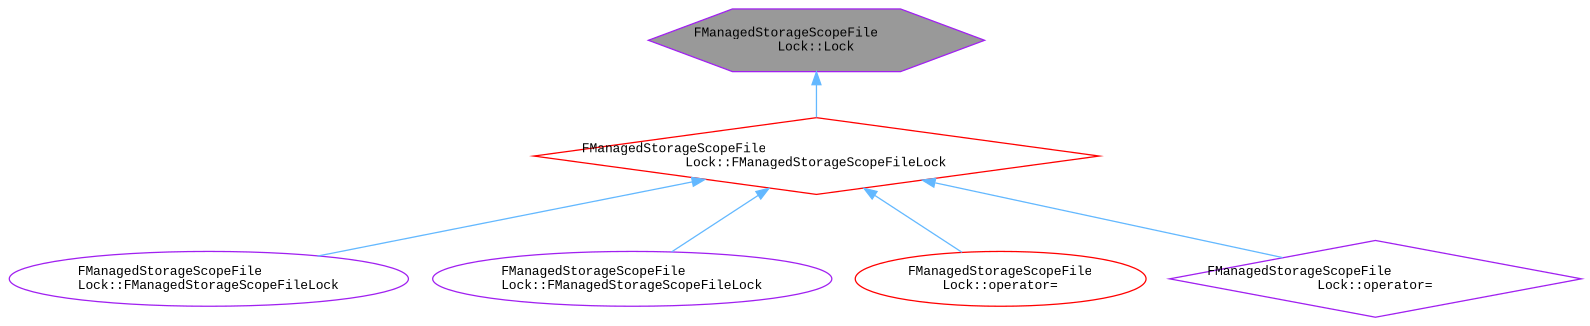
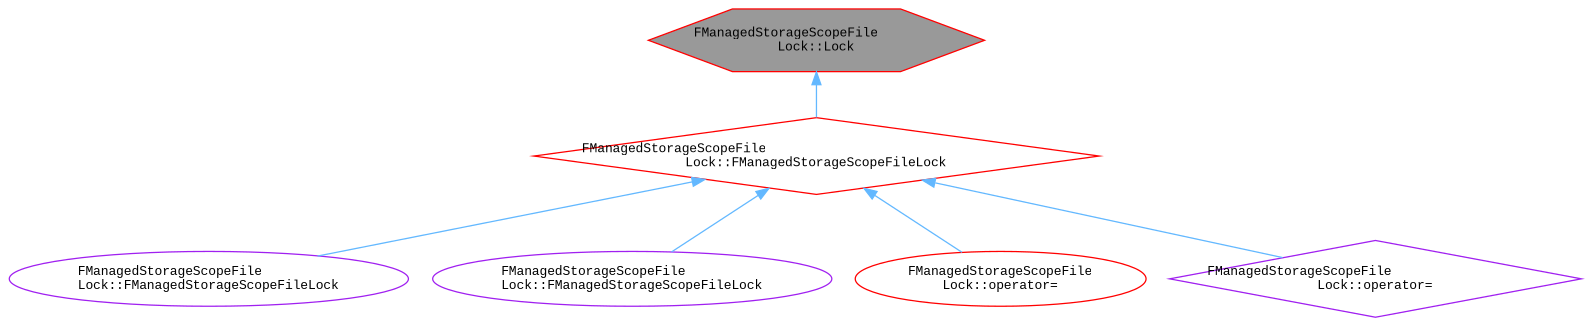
node "FManagedStorageScopeFile Lock::Lock": color purple -> red
